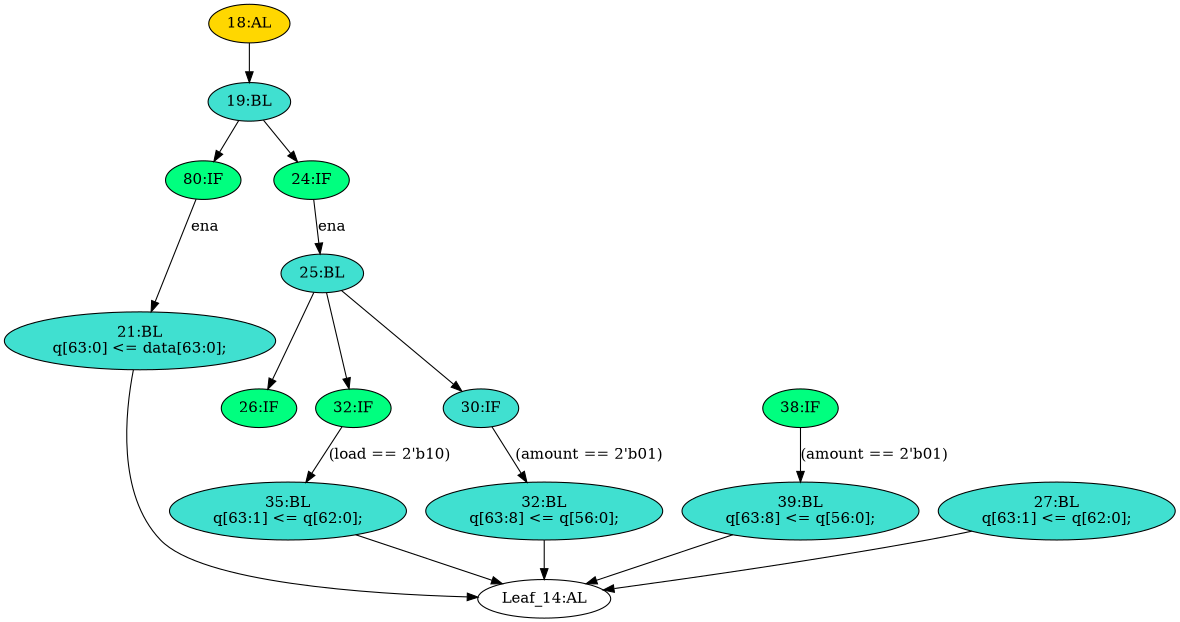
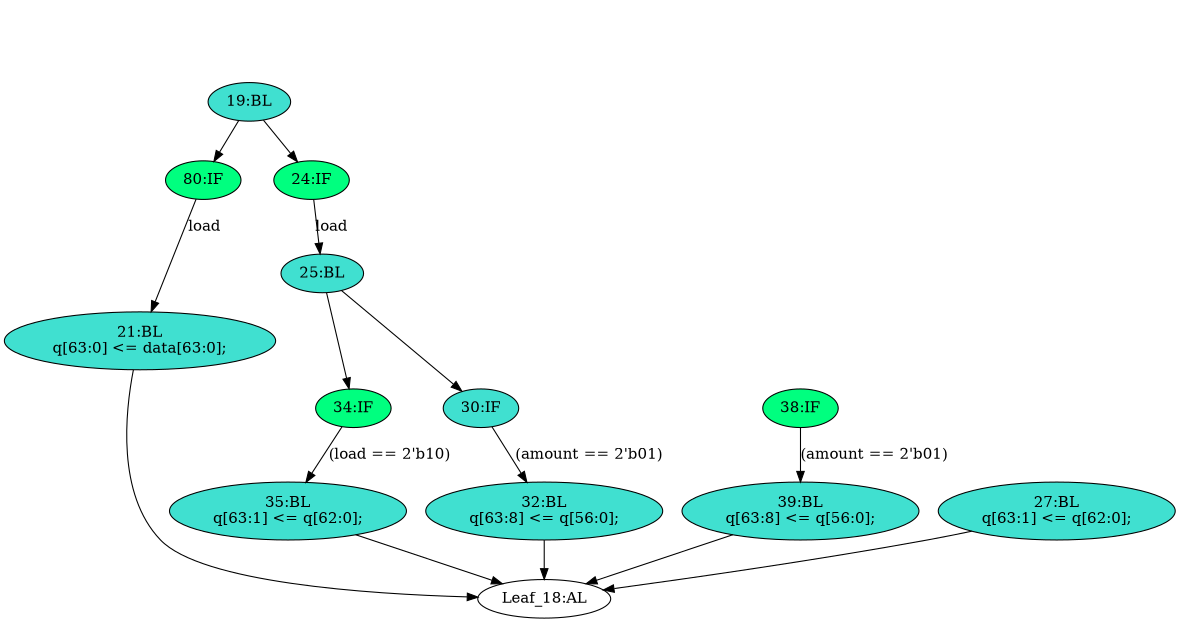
node "18:AL": removed
edge "80:IF" -> "21:BL q[63:0] <= data[63:0];": label "ena" -> "load"
edge "24:IF" -> "25:BL": label "ena" -> "load"
node "26:IF": removed
node "32:IF": label "32:IF" -> "34:IF"
node "Leaf_14:AL": label "Leaf_14:AL" -> "Leaf_18:AL"
